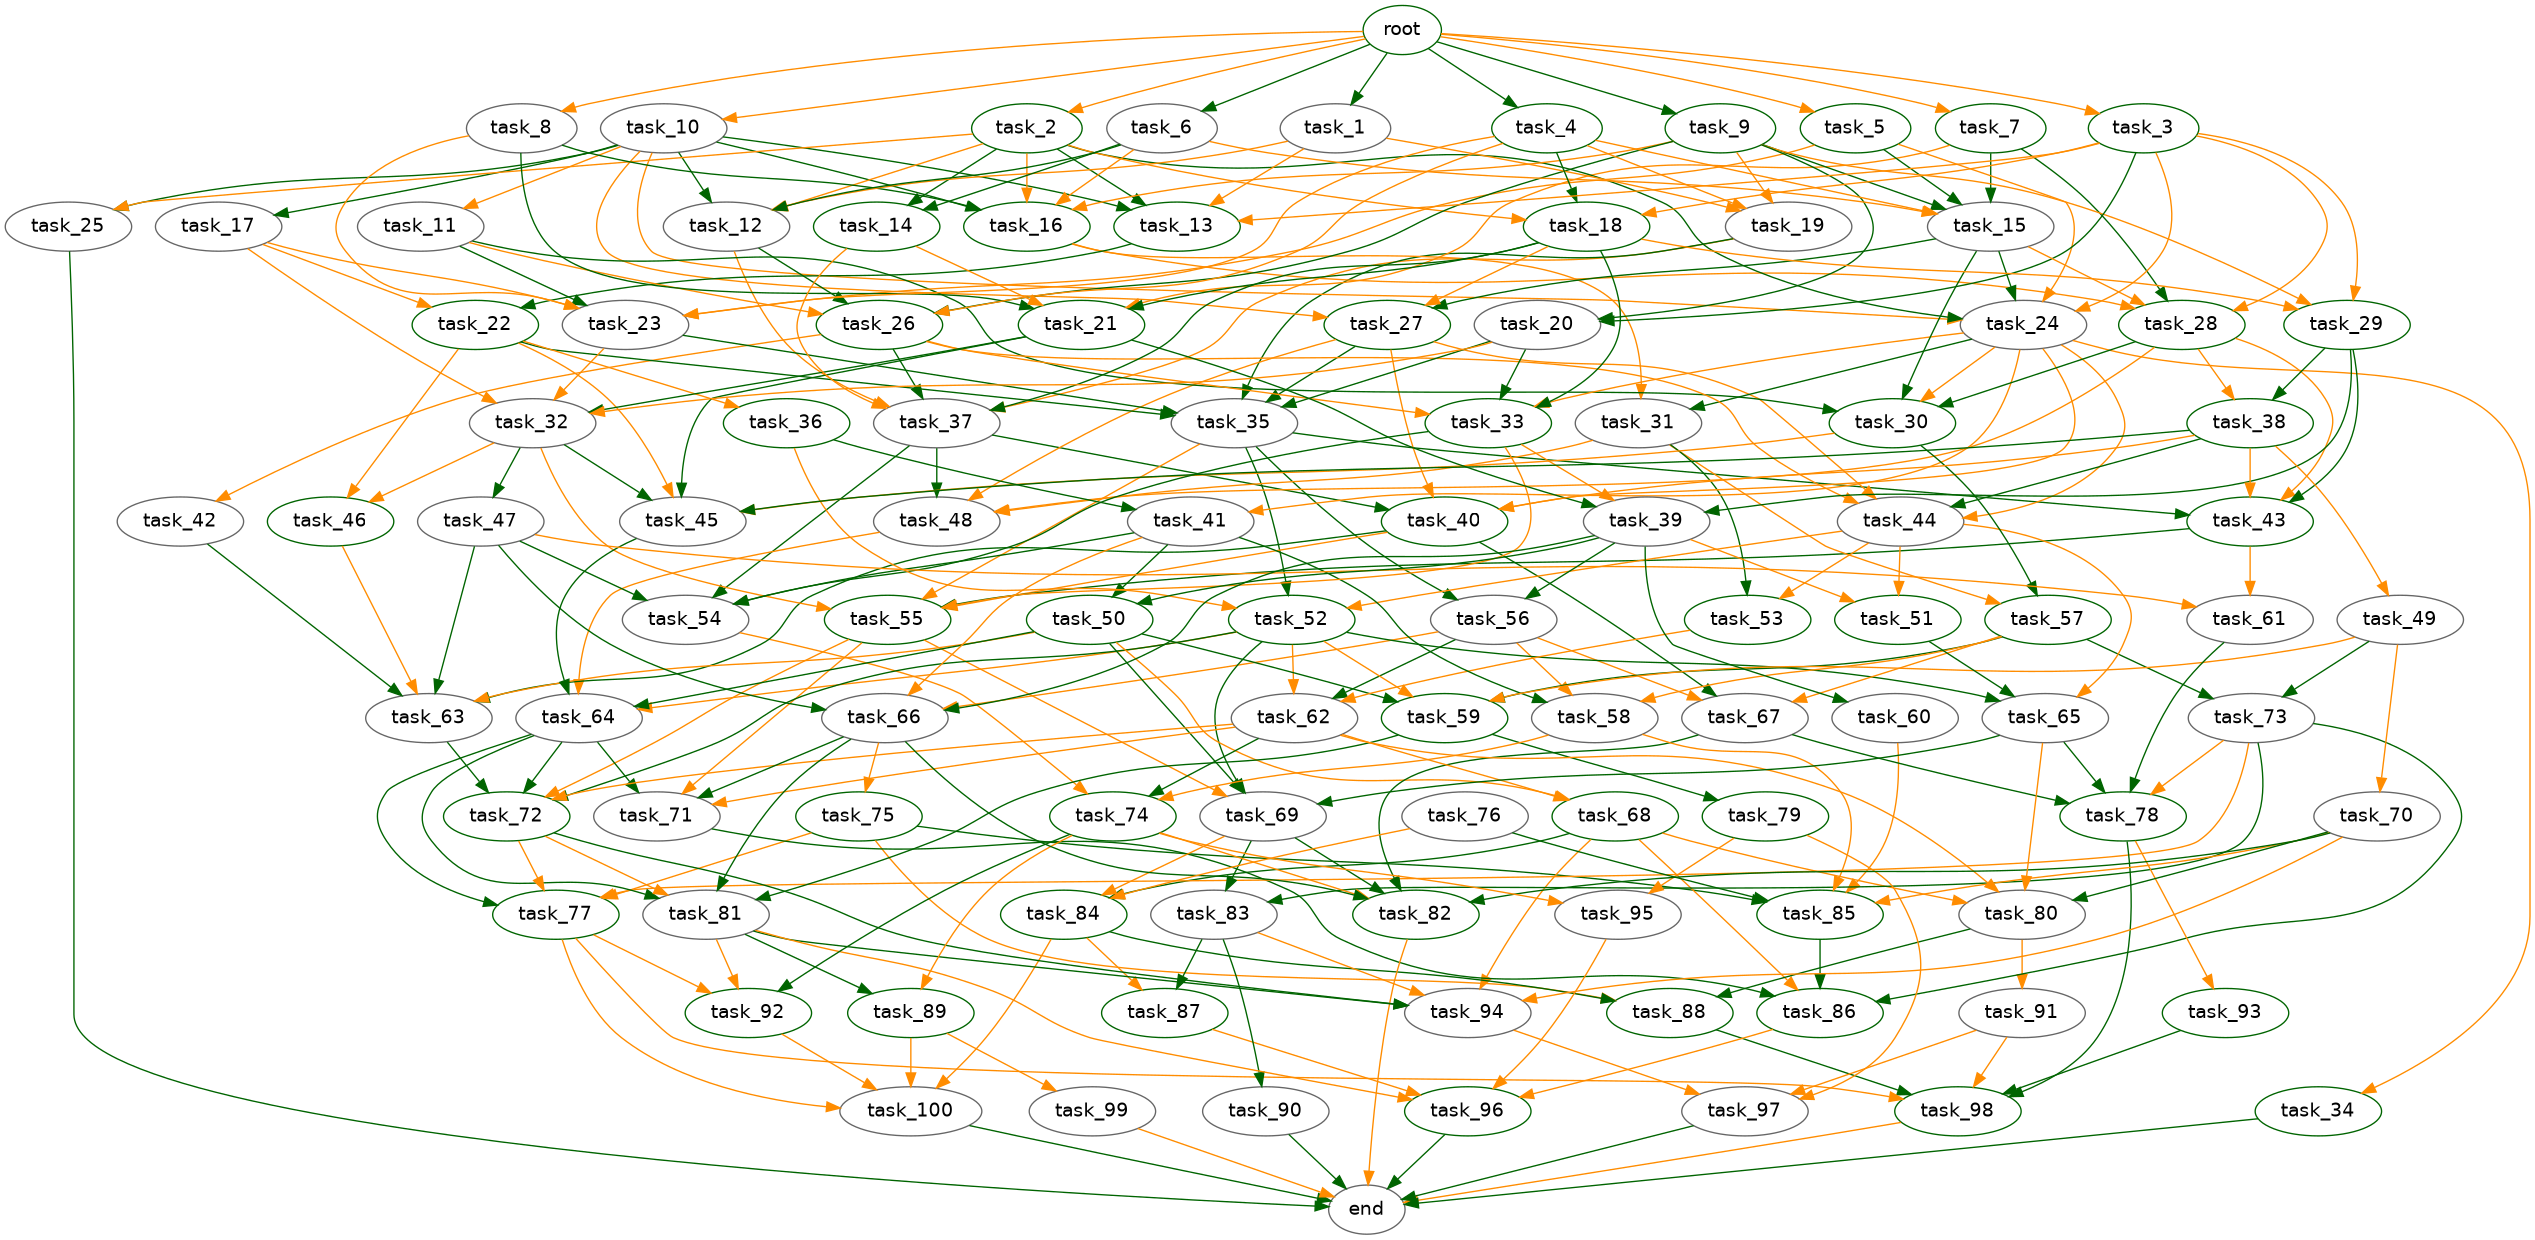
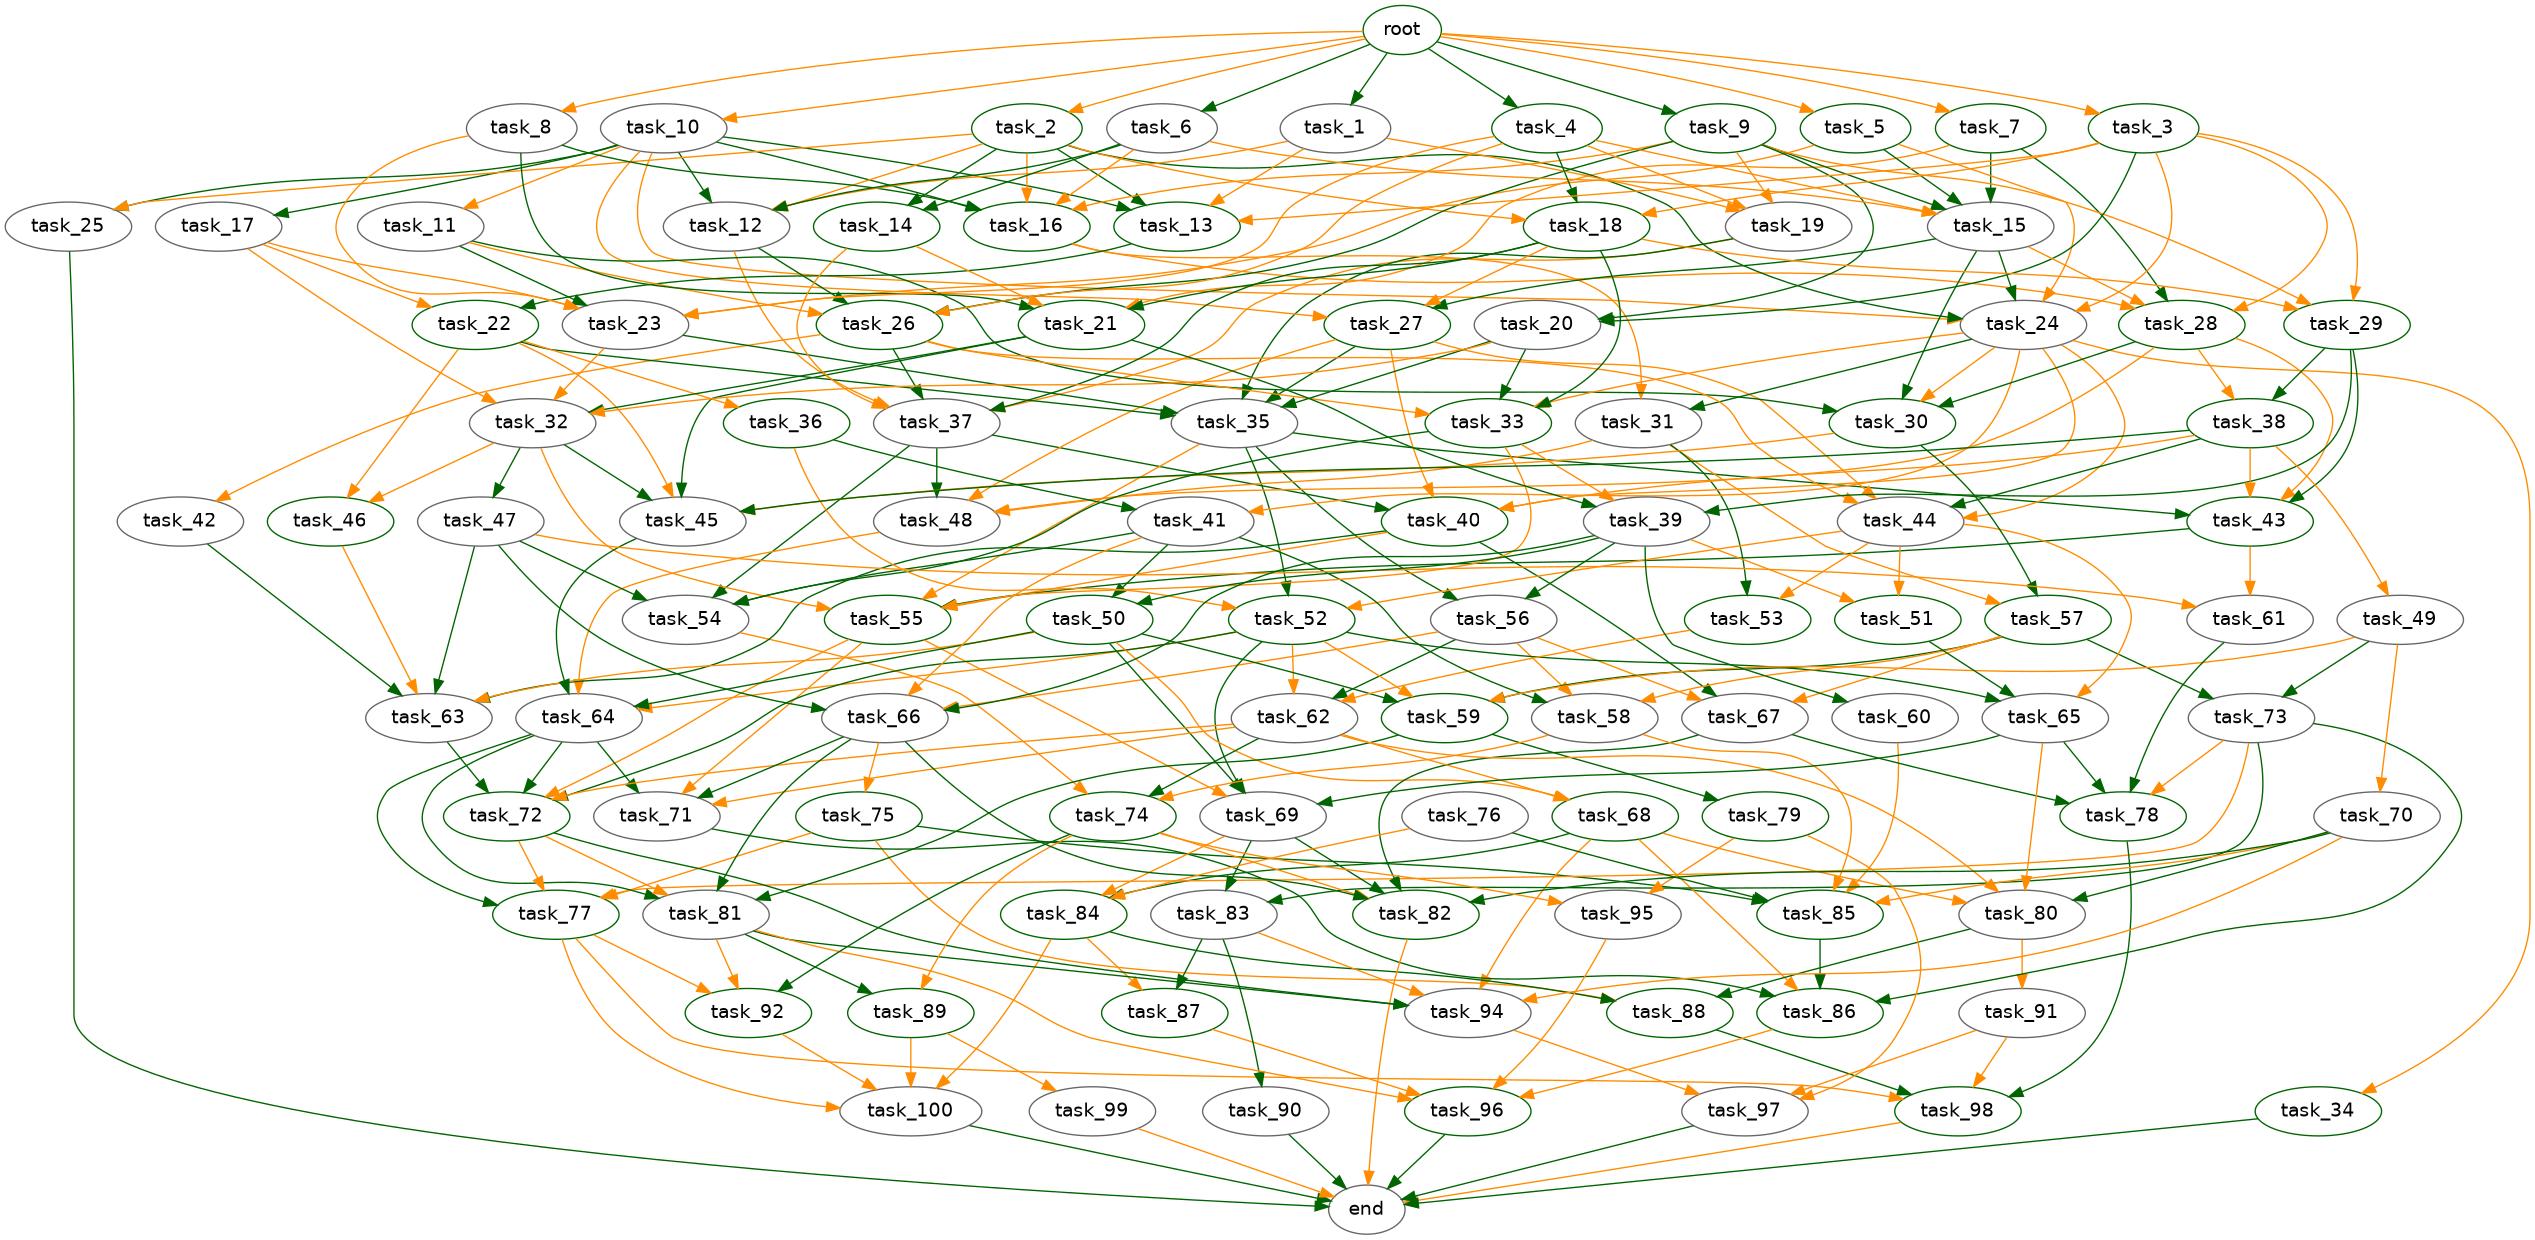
node "task_93": removed
